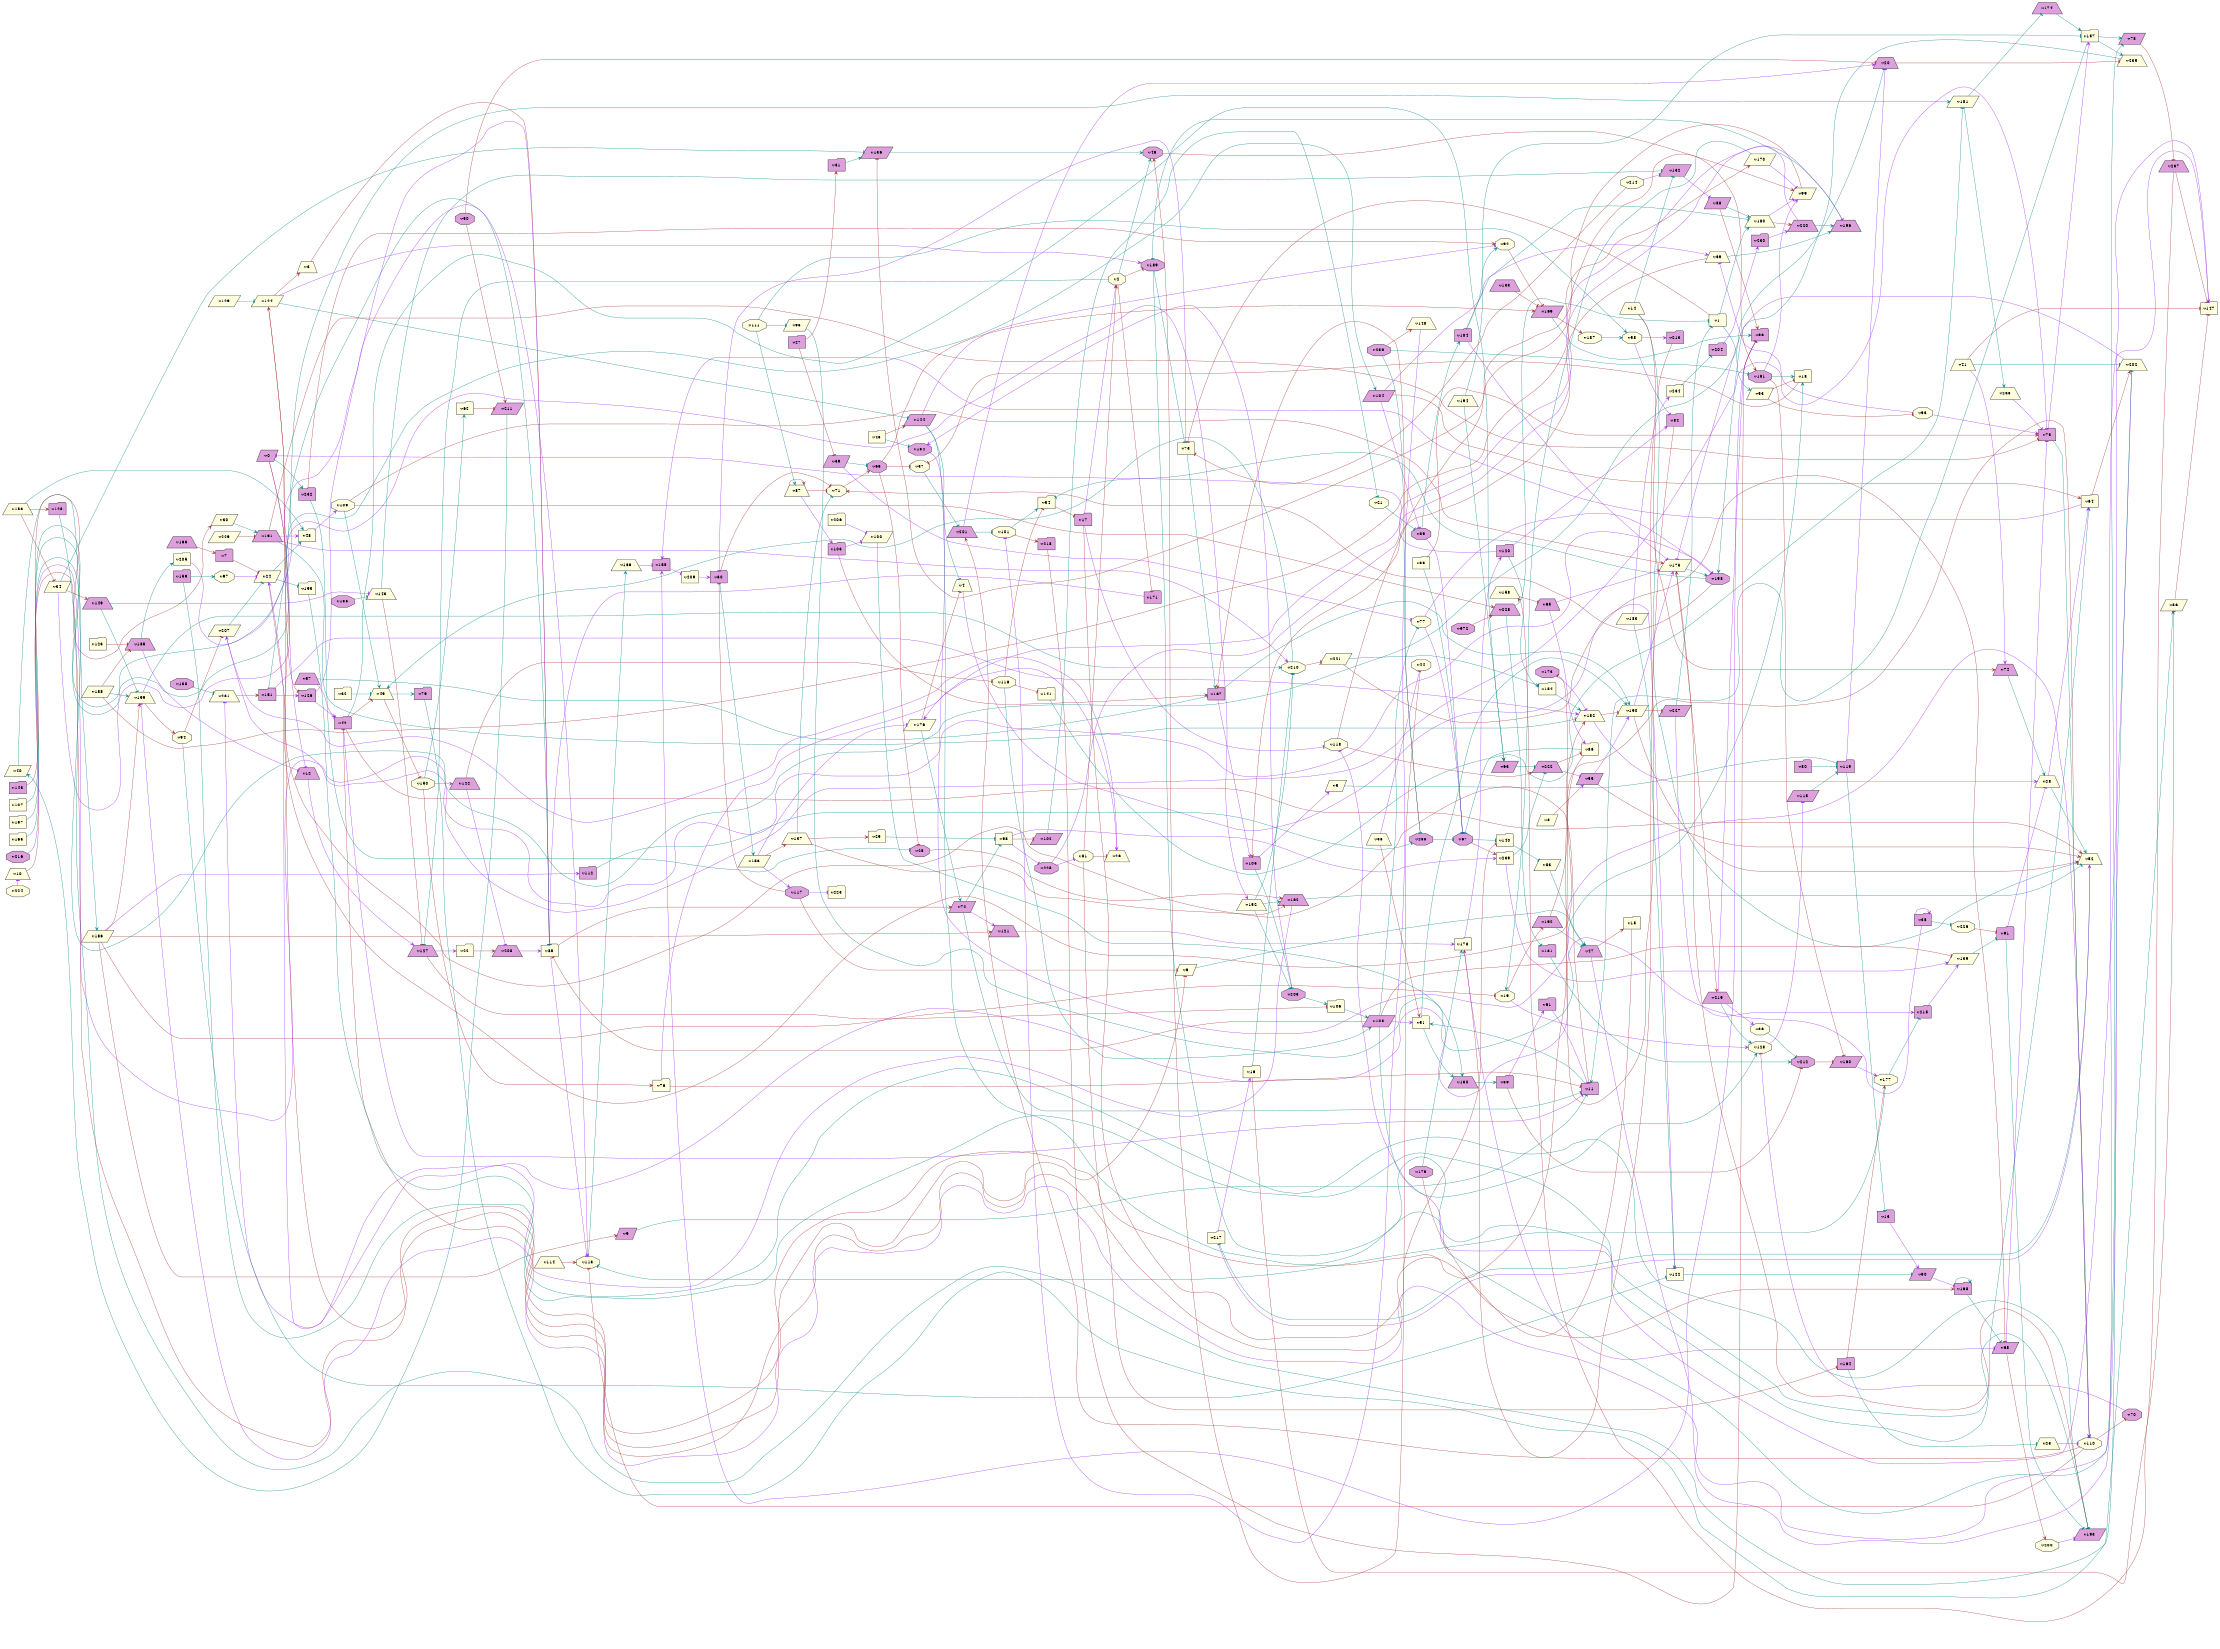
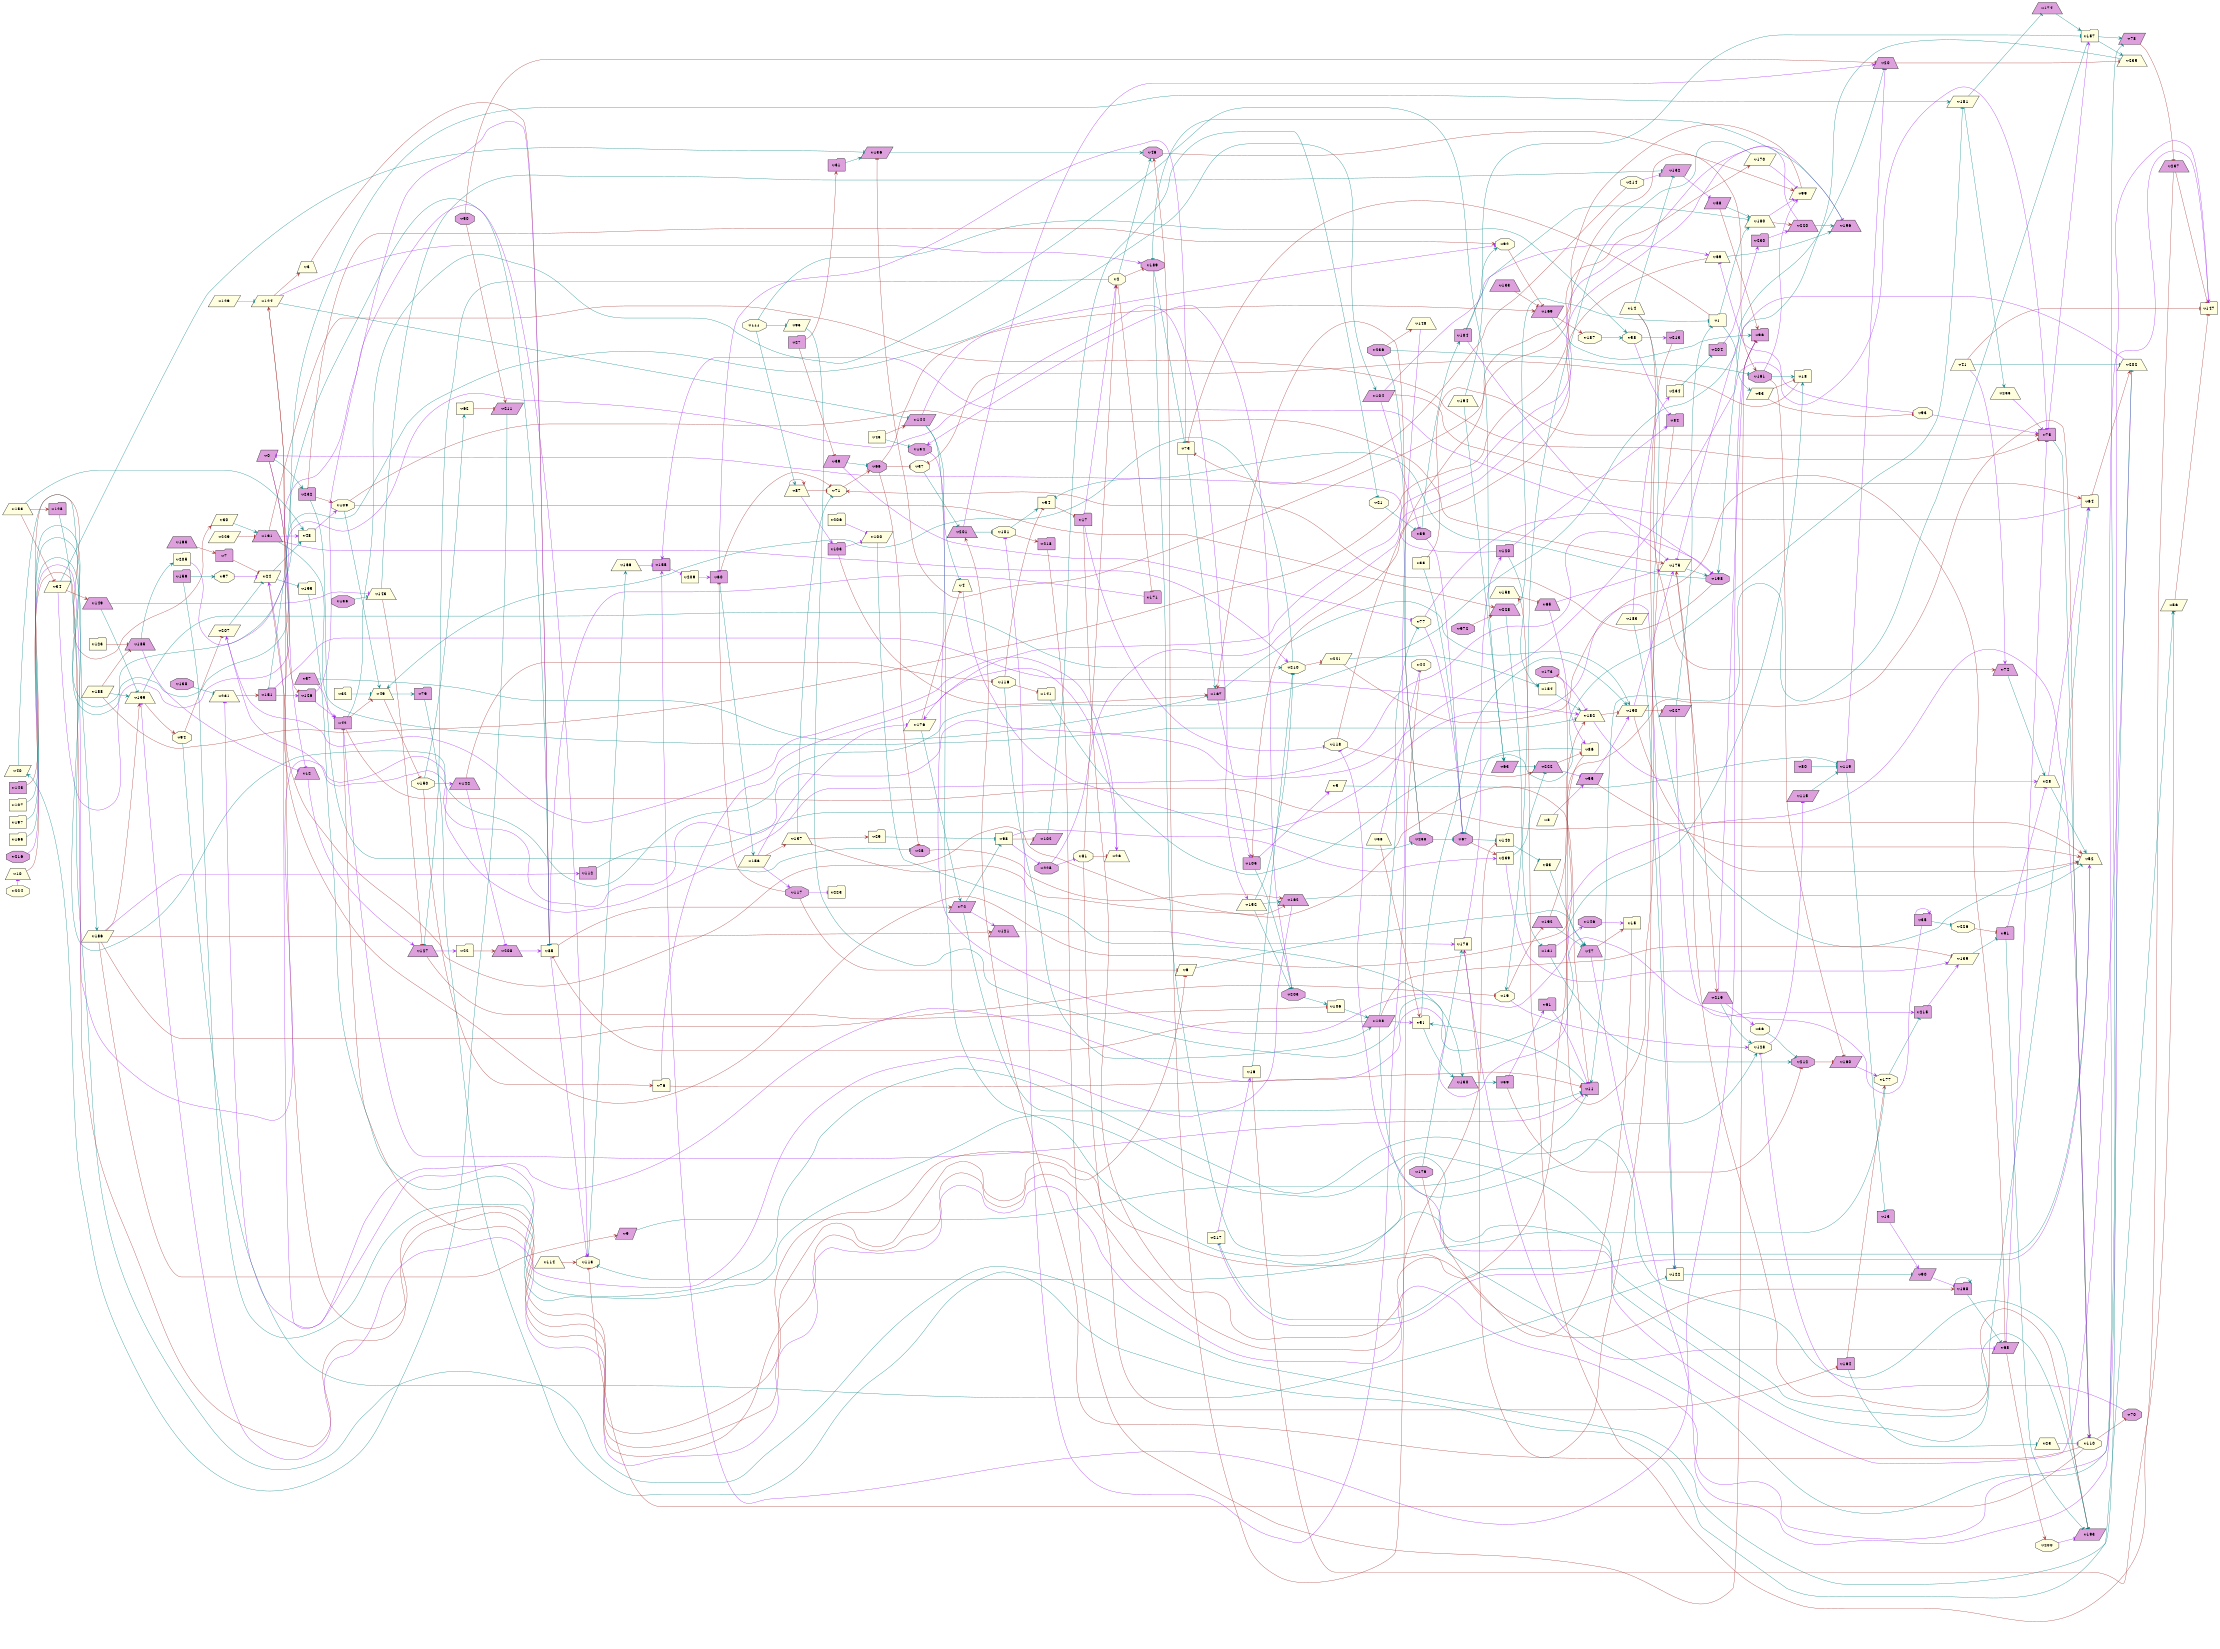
edge "v232" -> "v109": added
node "v146": added
